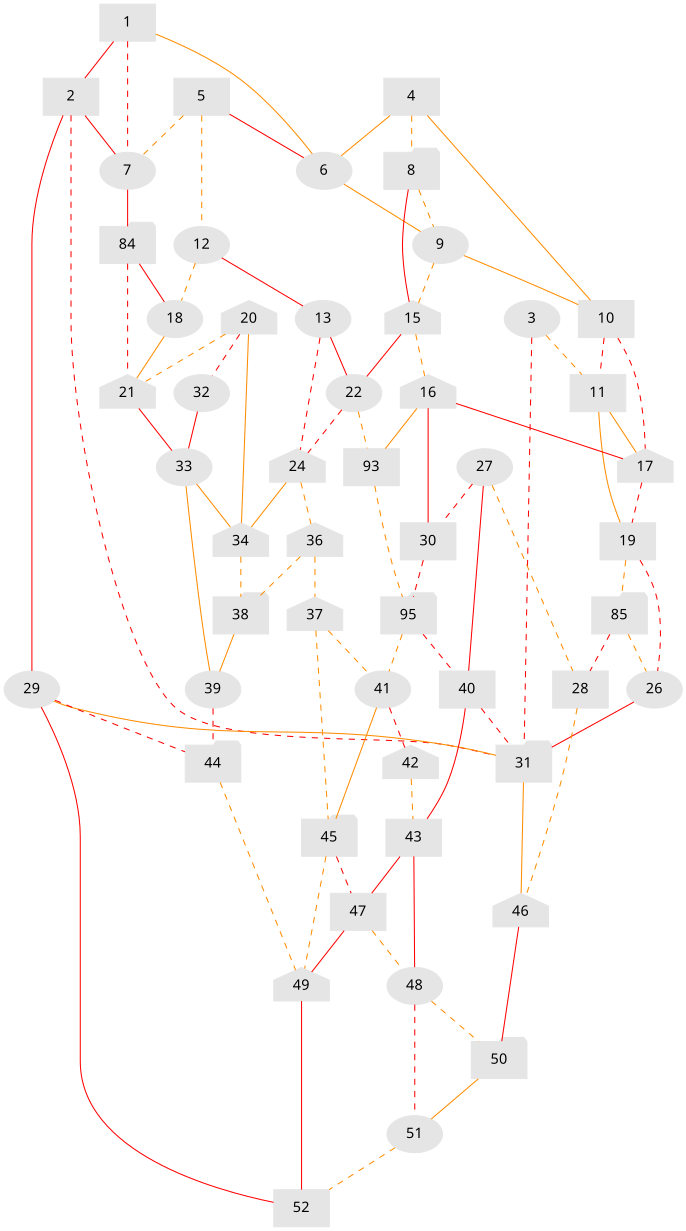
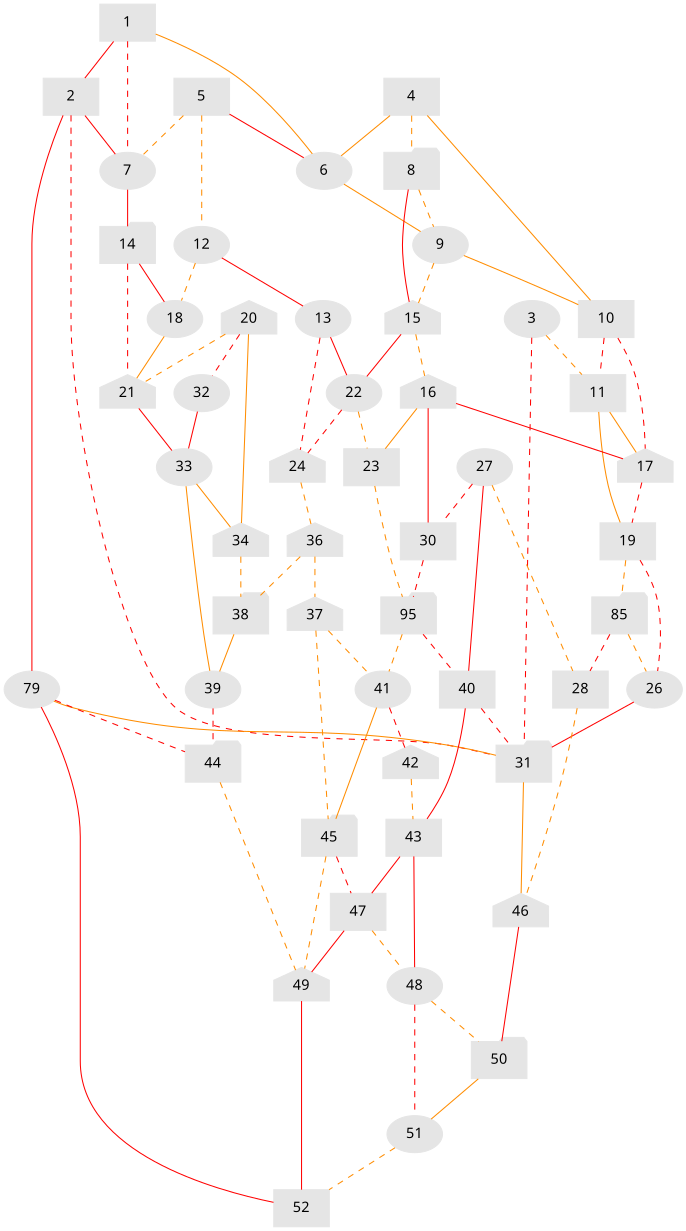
node "84": label "84" -> "14"
node "93": label "93" -> "23"
edge "24" -- "34": removed
node "29": label "29" -> "79"
